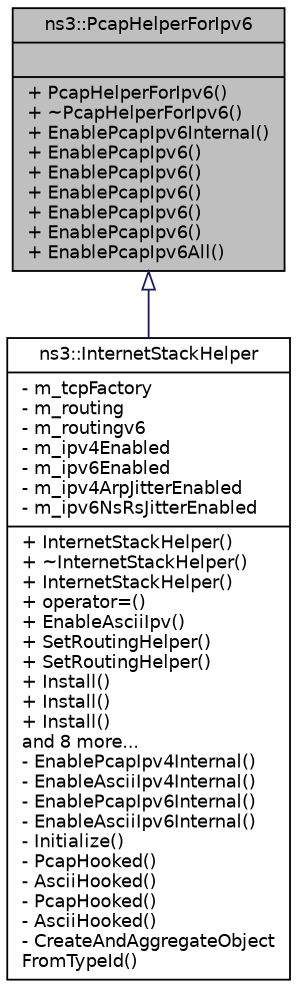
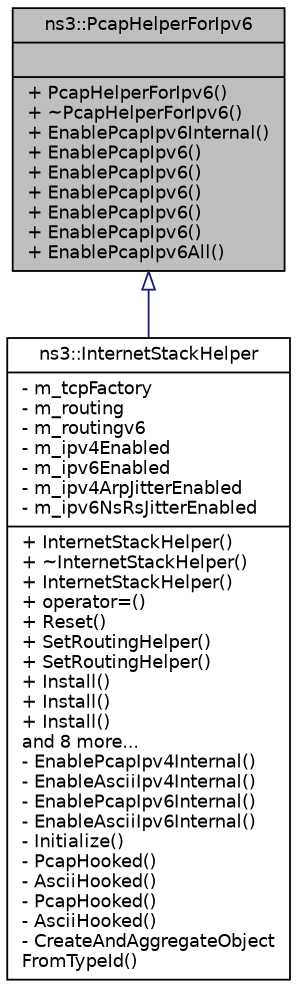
node "ns3::InternetStackHelper": text "+ EnableAsciiIpv()" -> "+ Reset()"
